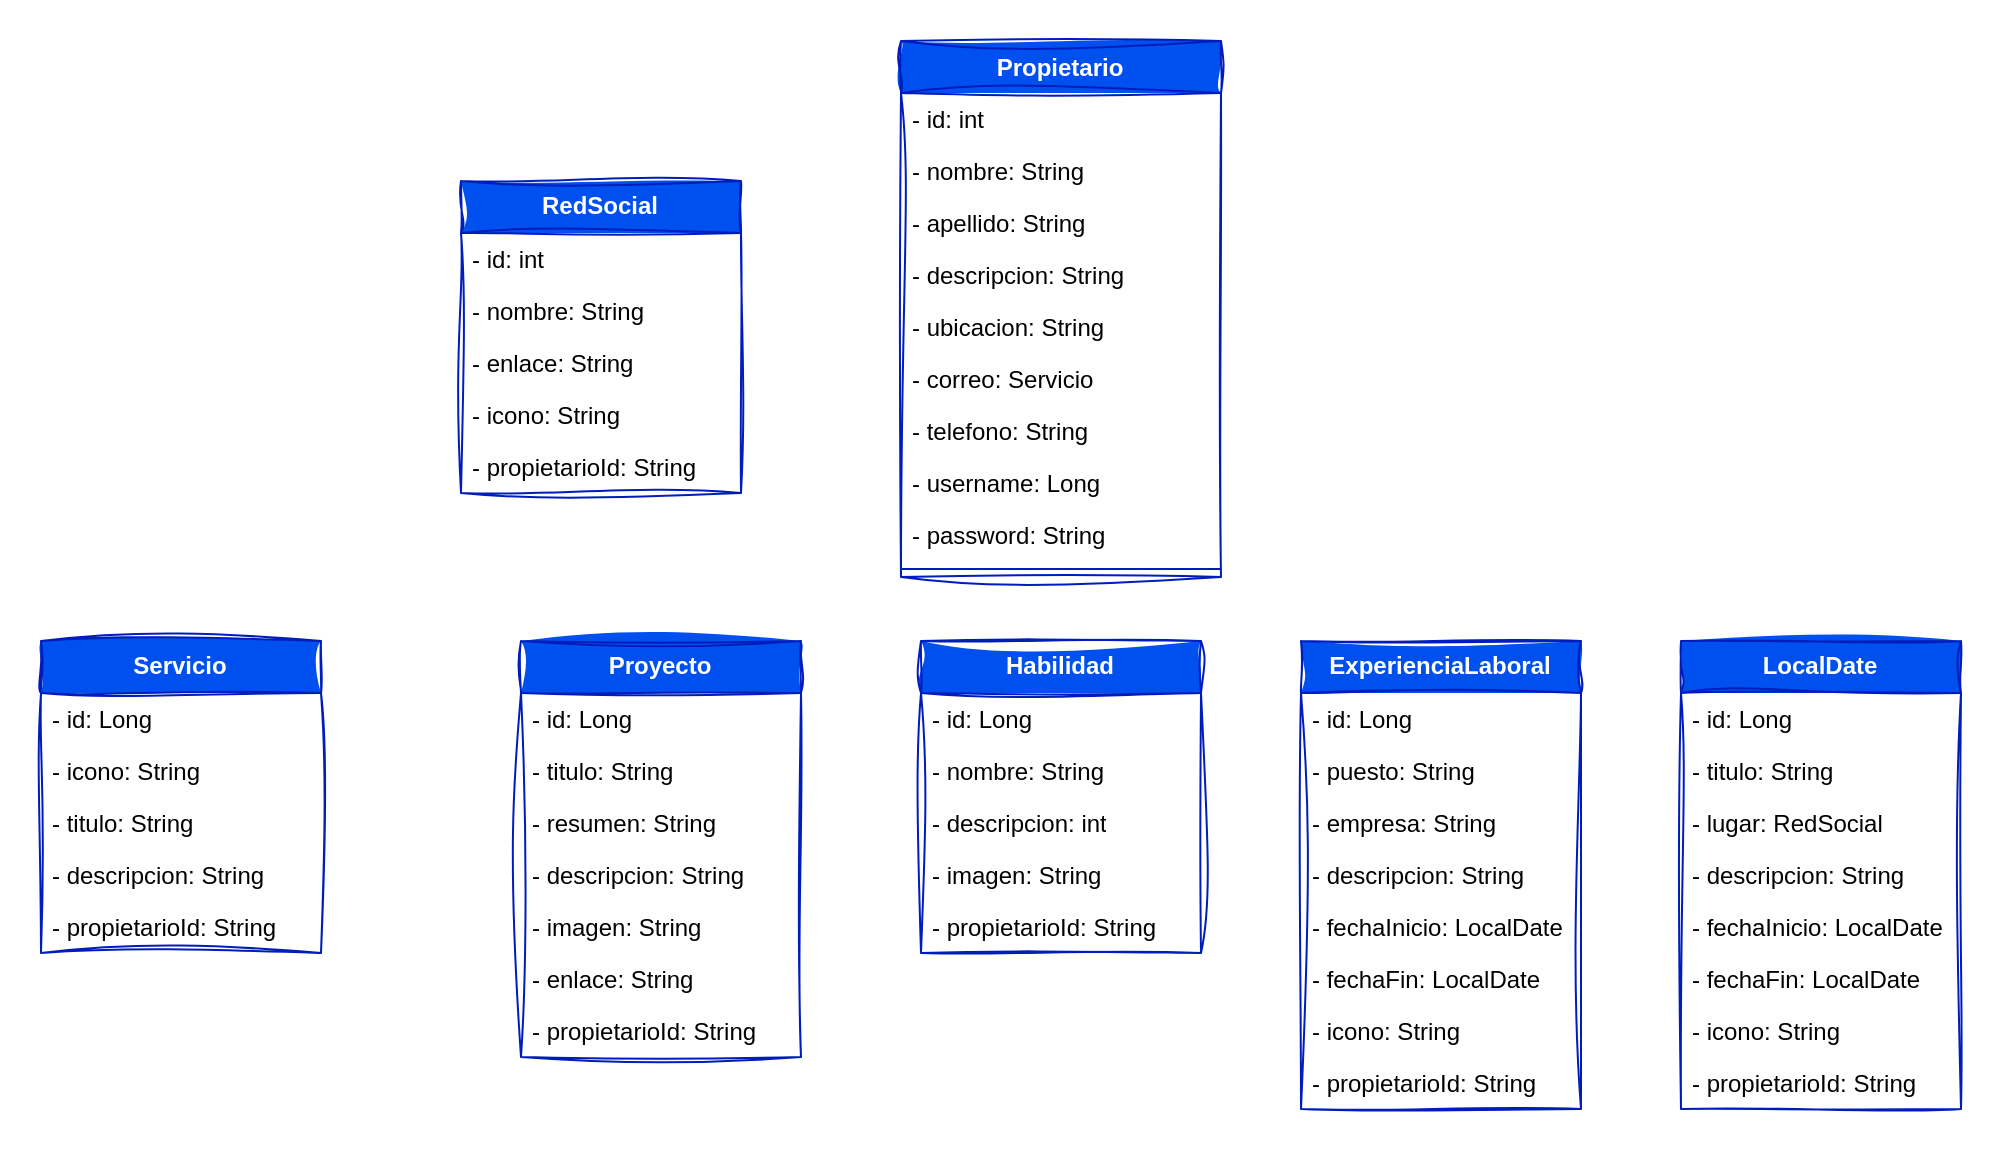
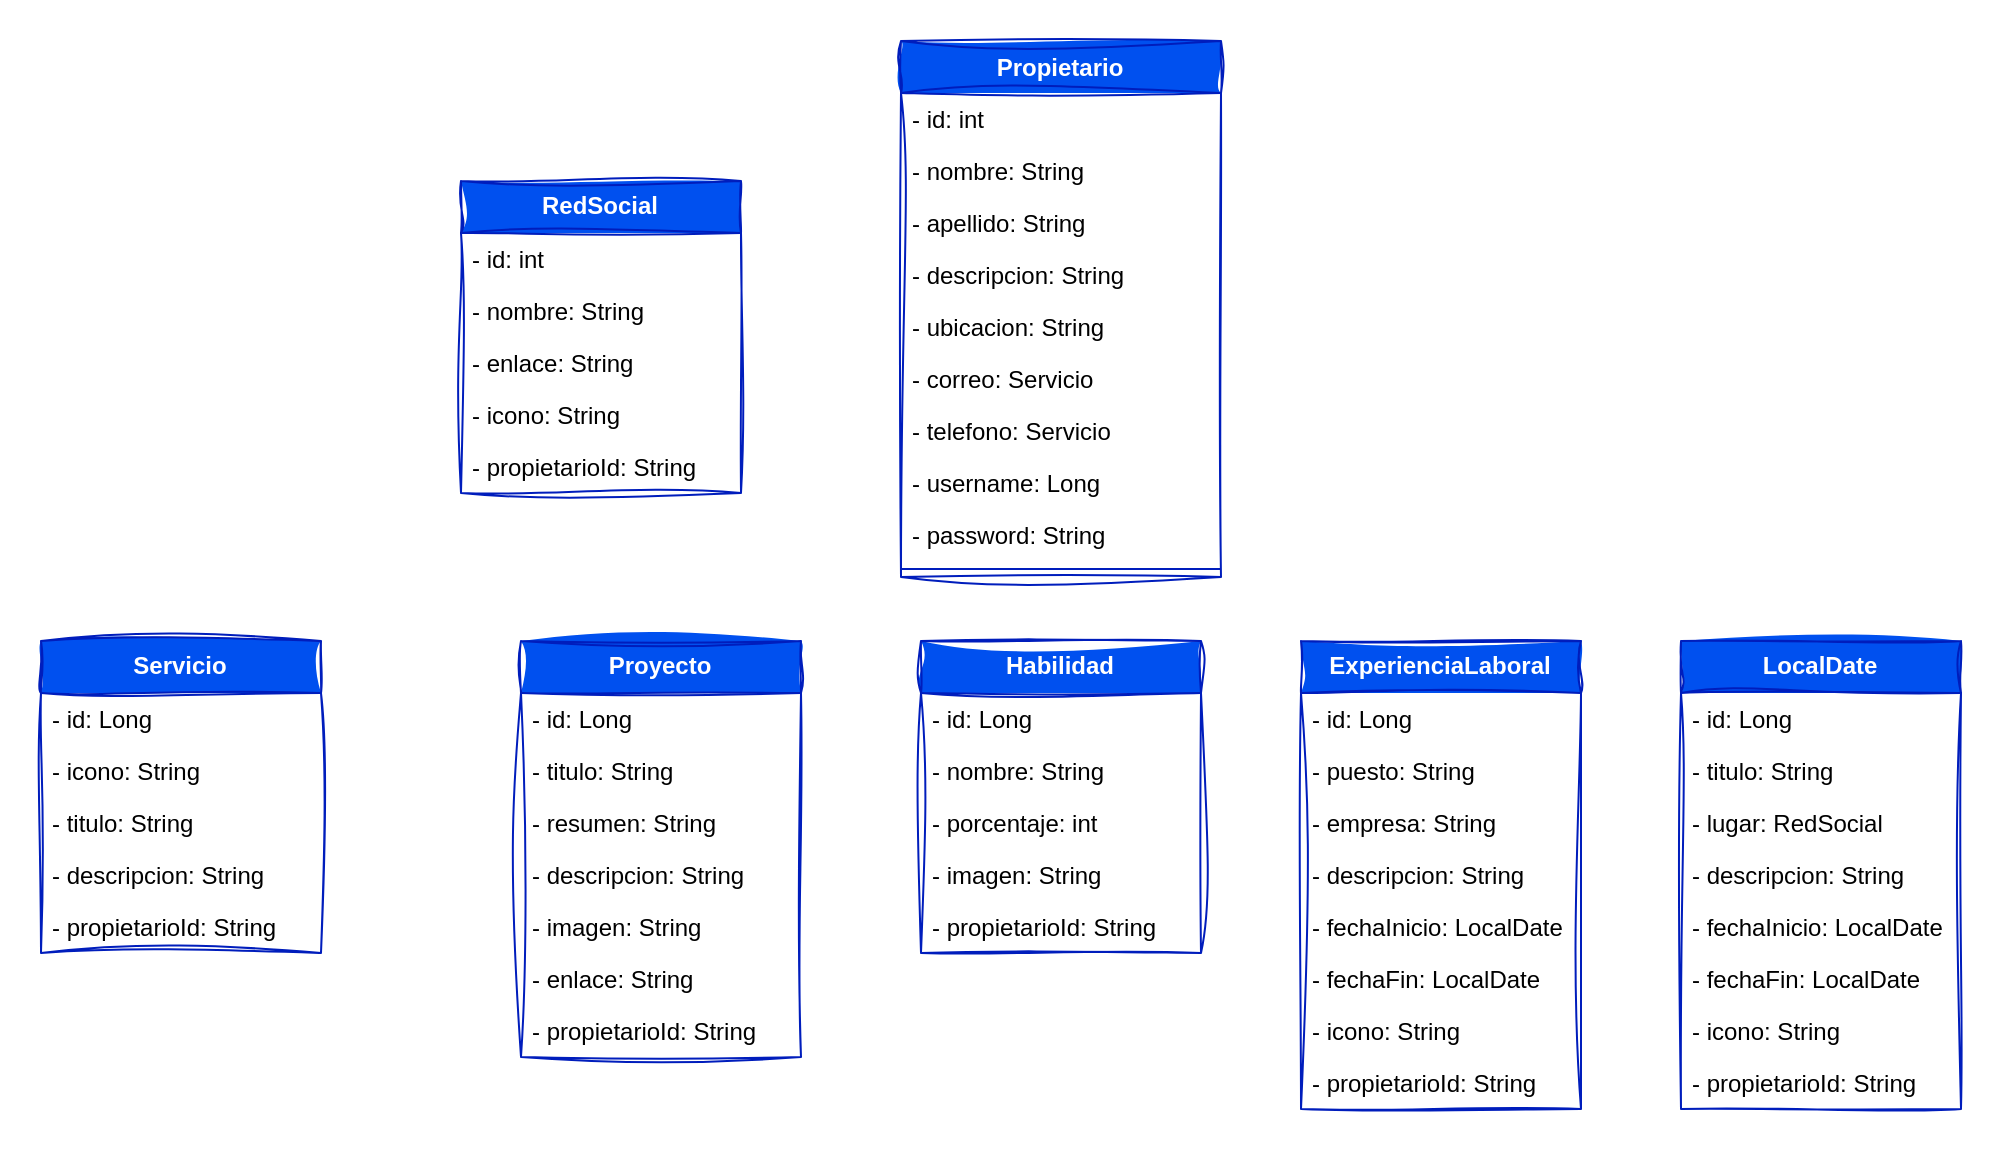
node "- telefono: String": label "- telefono: String" -> "- telefono: Servicio"
node "- descripcion: int": label "- descripcion: int" -> "- porcentaje: int"
